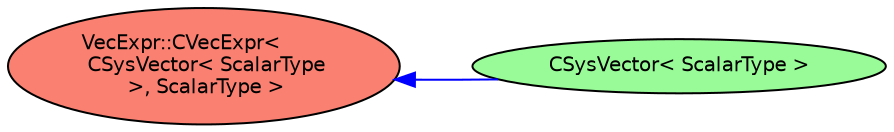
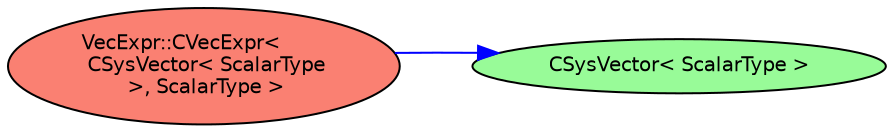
edge "CSysVector< ScalarType >" -> "VecExpr::CVecExpr< CSysVector< ScalarType >, ScalarType >": reversed
